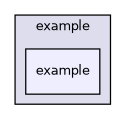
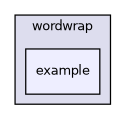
cluster "example": label "example" -> "wordwrap"
